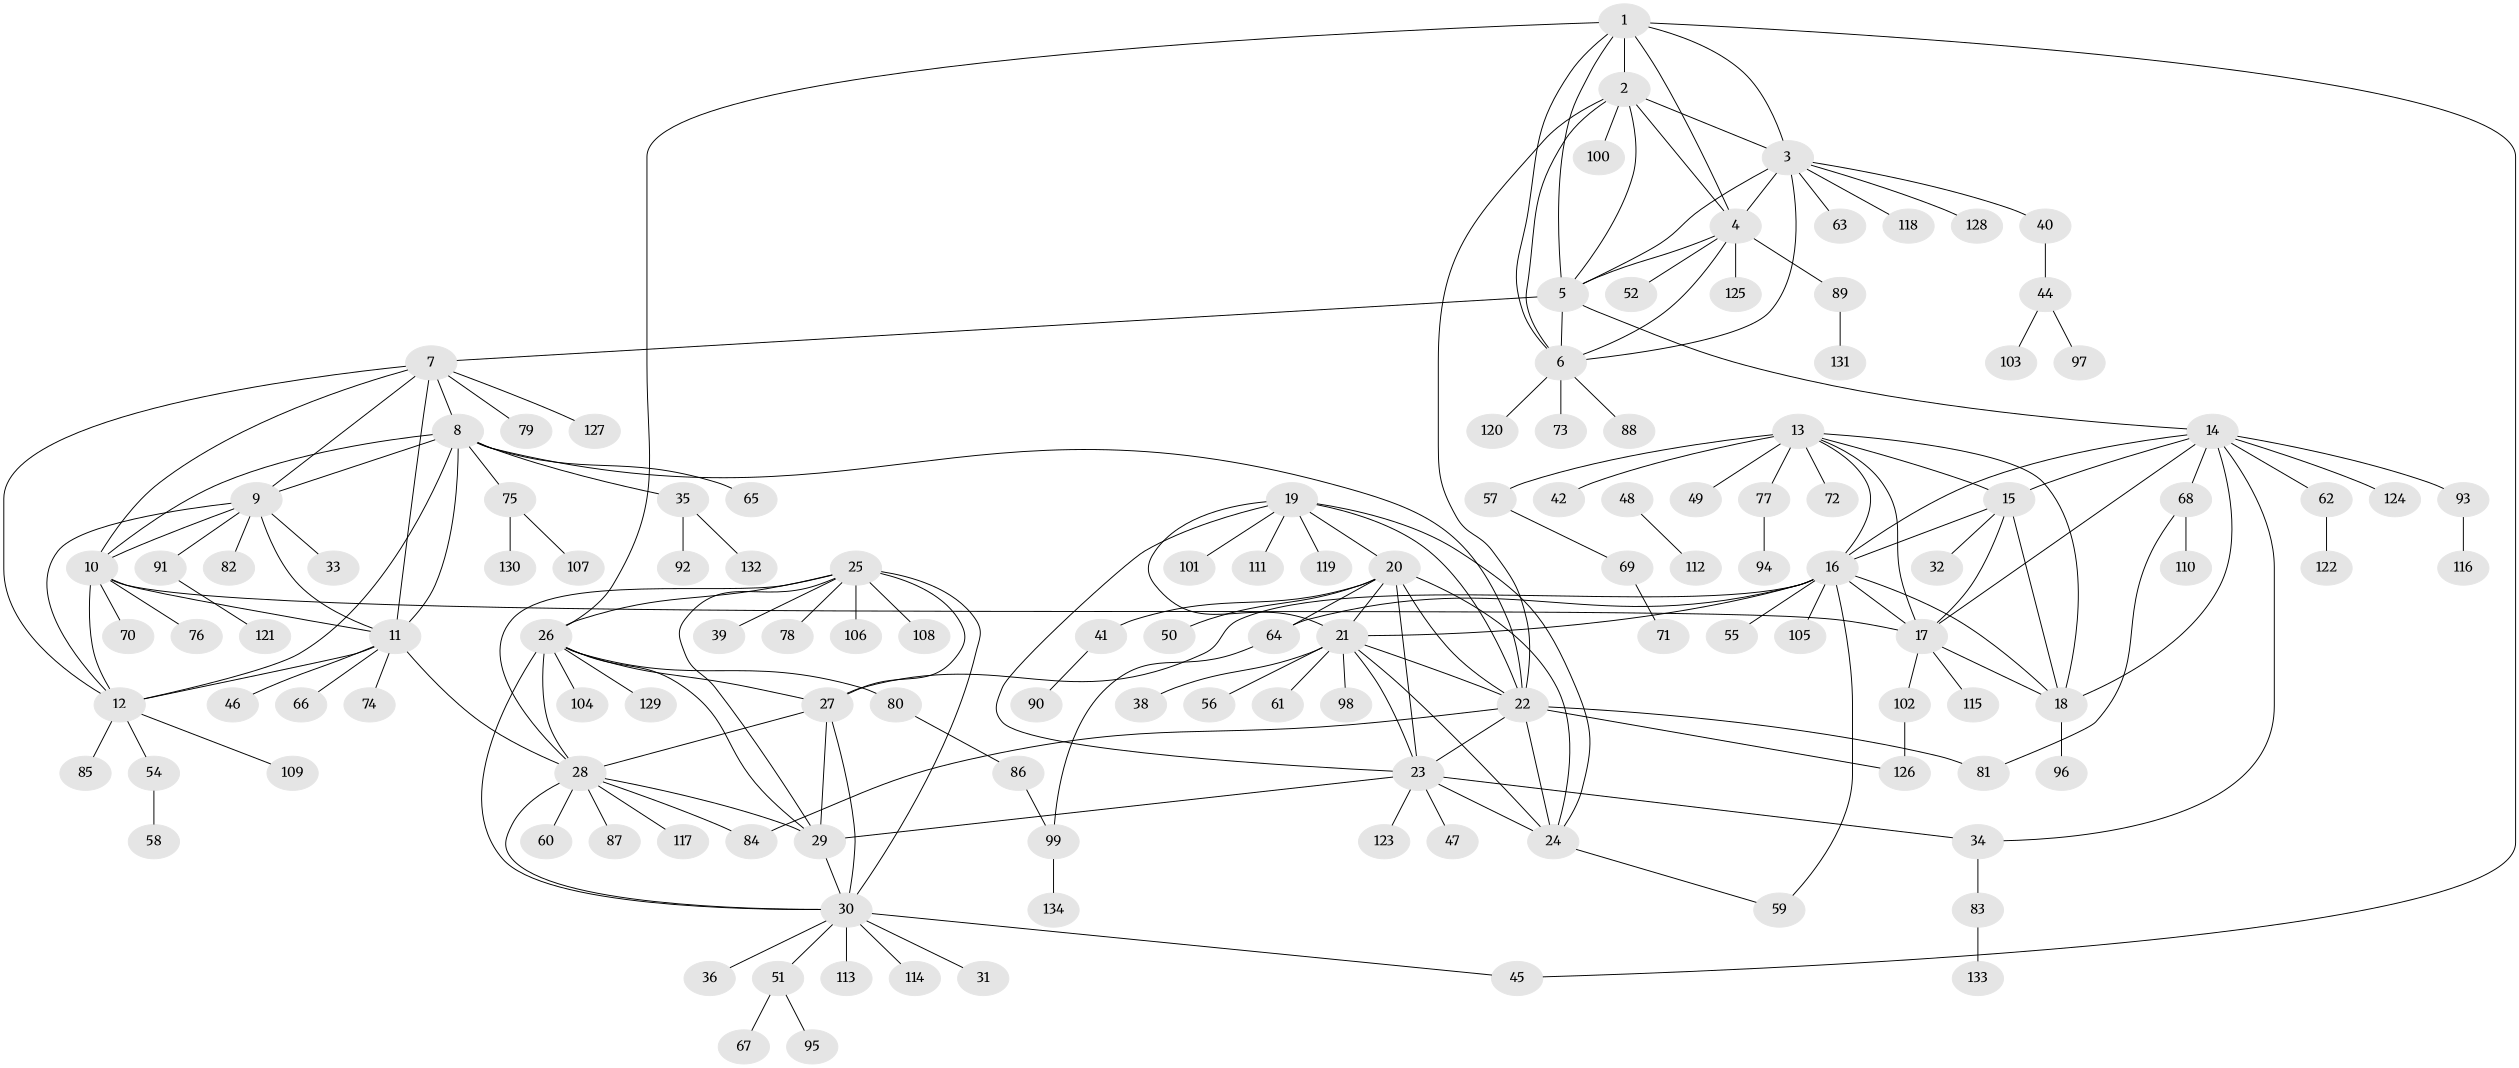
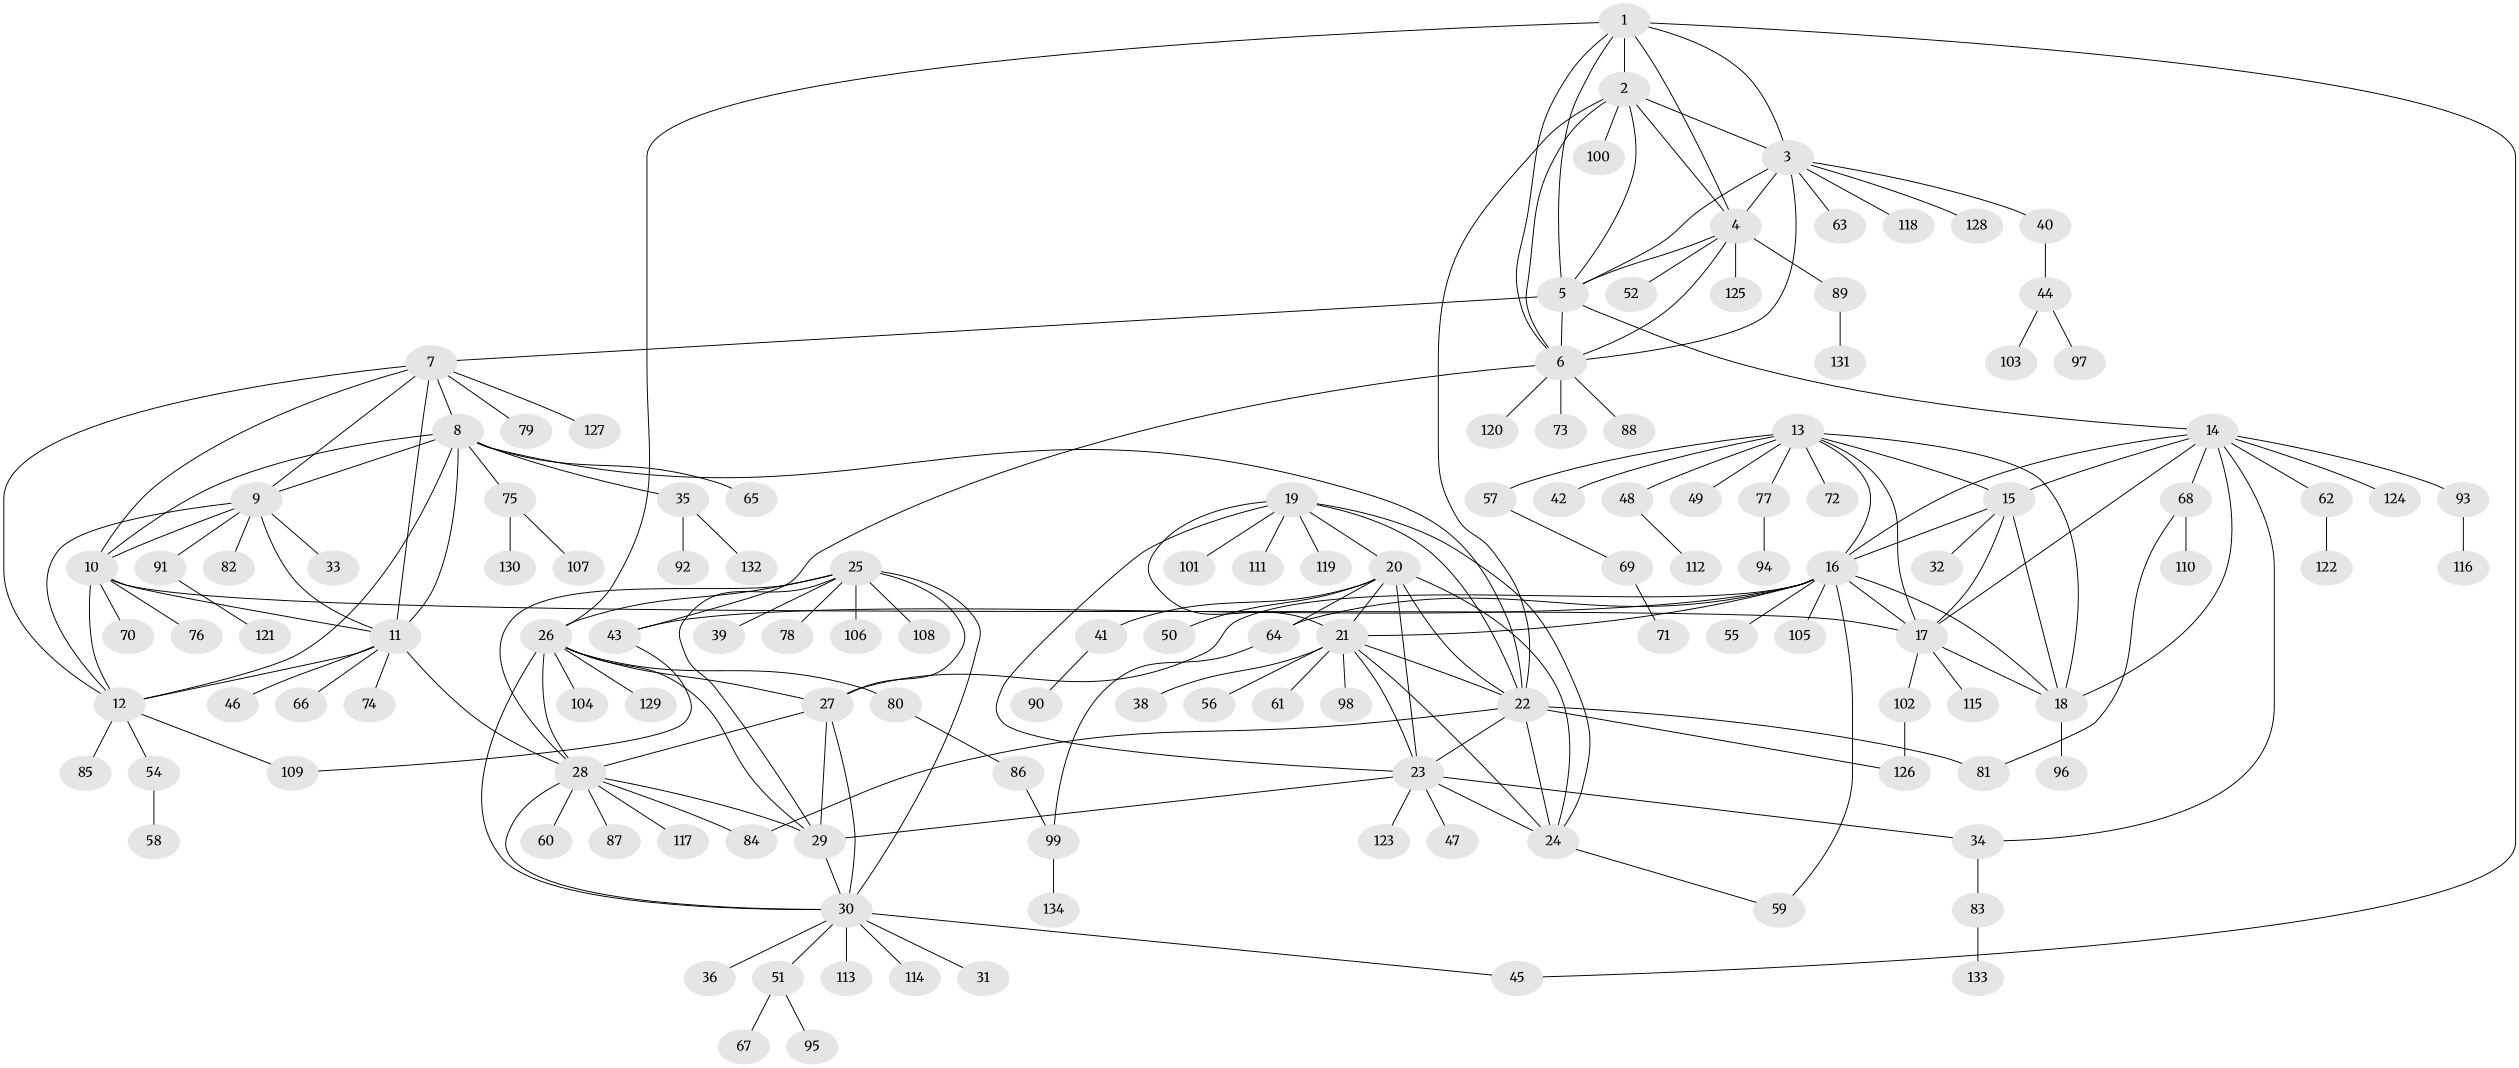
edge "13" -- "48": added
node "43": added
